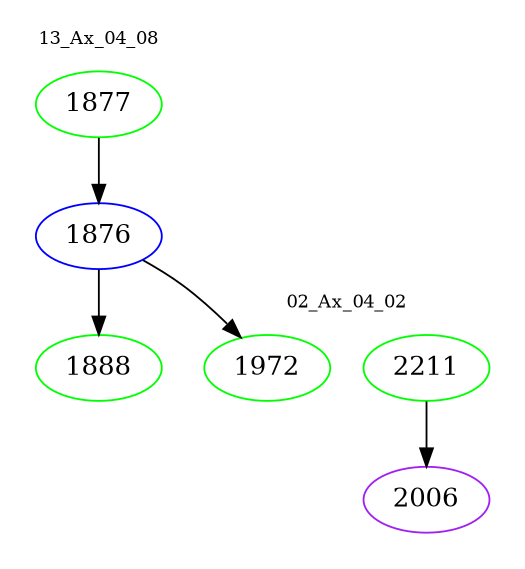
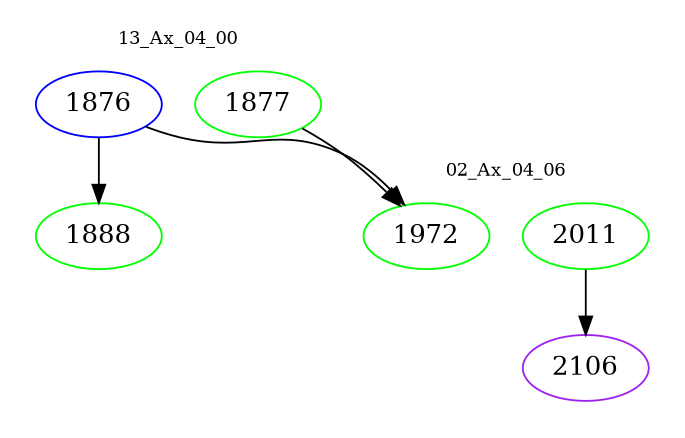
cluster "13_Ax_04_08": label "13_Ax_04_08" -> "13_Ax_04_00"
edge "1877" -> "1876": now "1877" -> "1972"
cluster "02_Ax_04_02": label "02_Ax_04_02" -> "02_Ax_04_06"
node "2211": label "2211" -> "2011"
node "2006": label "2006" -> "2106"
